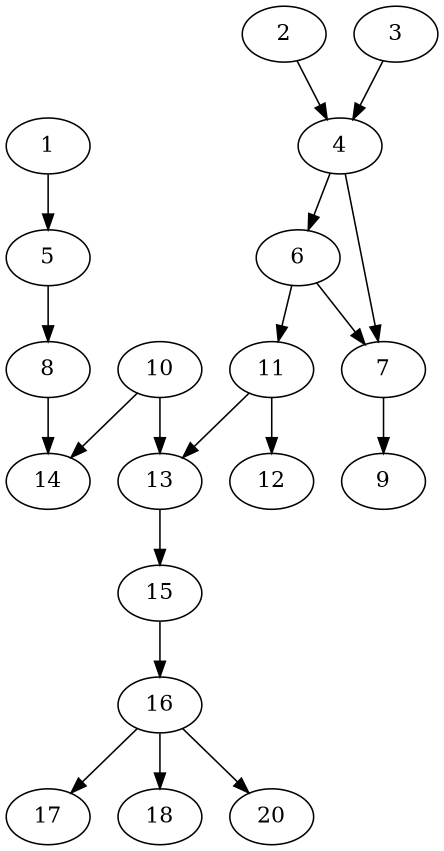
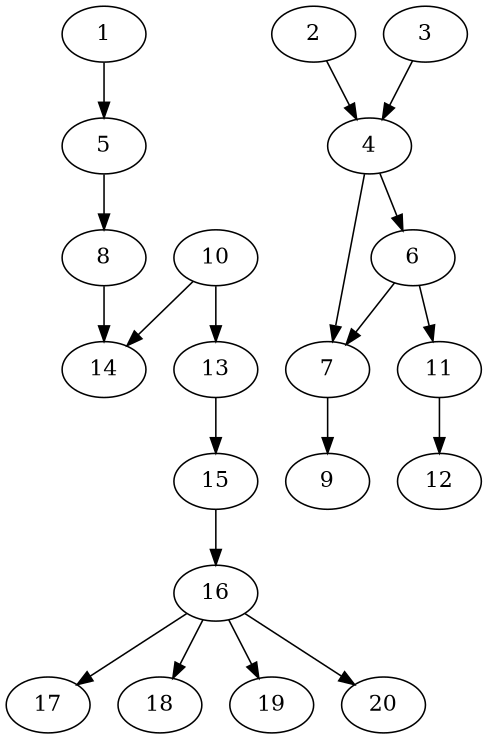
edge "11" -> "13": removed
node "19": added
